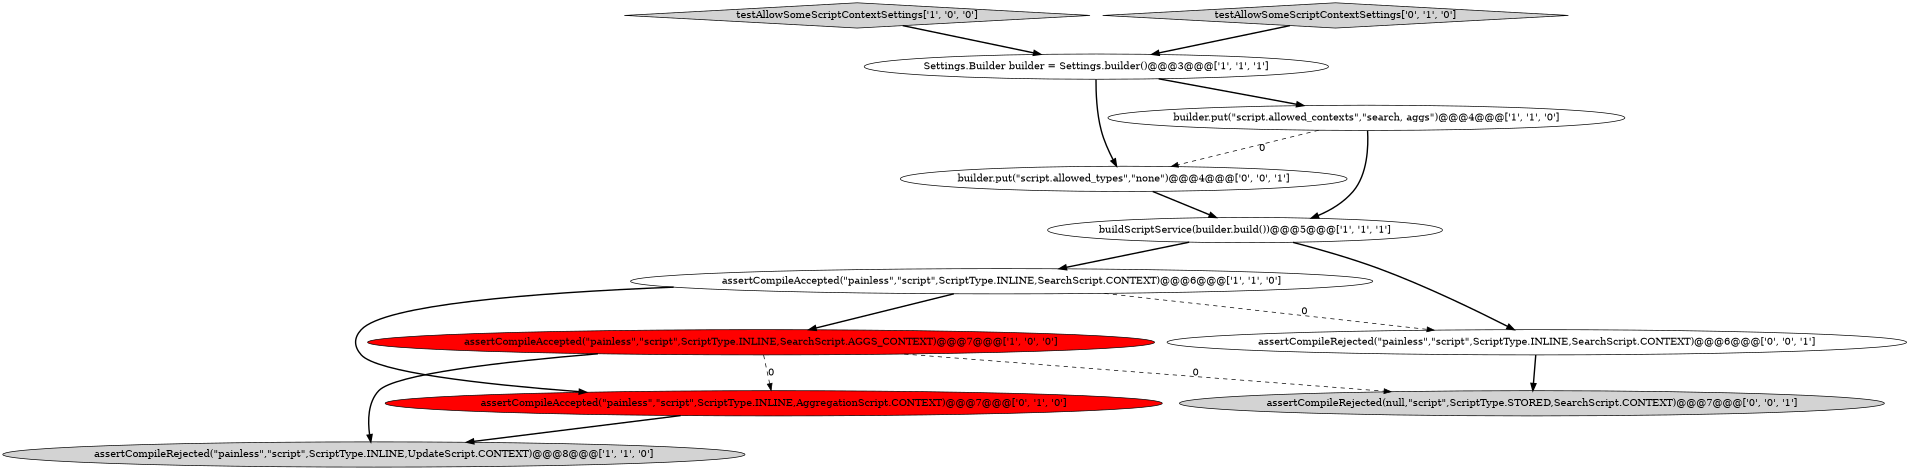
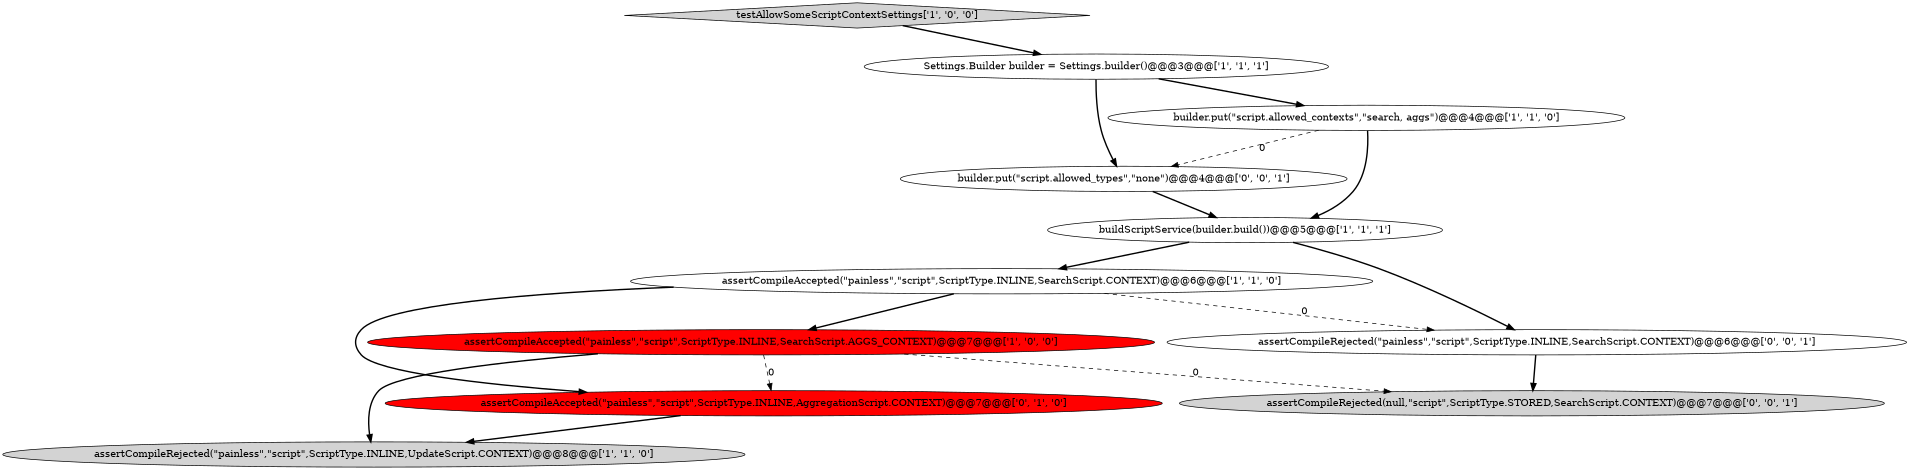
node "testAllowSomeScriptContextSettings['0', '1', '0']": removed
